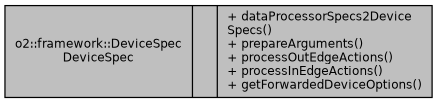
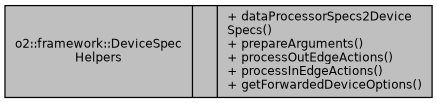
node "o2::framework::DeviceSpec": text "DeviceSpec" -> "Helpers"
